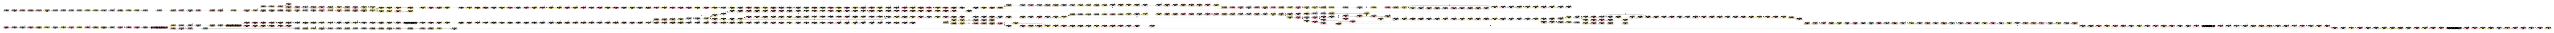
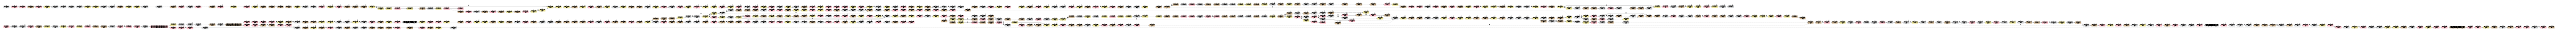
node "0x004367bd incl": added
